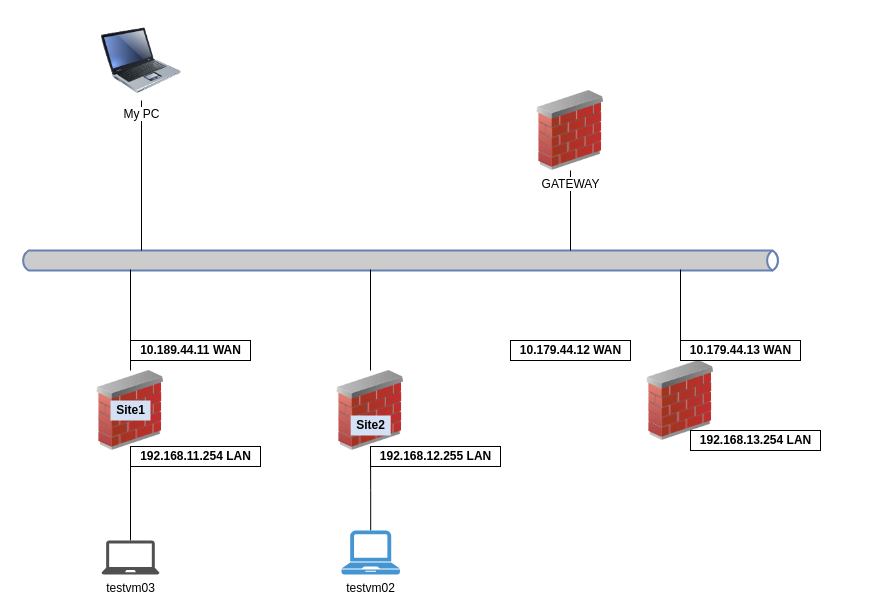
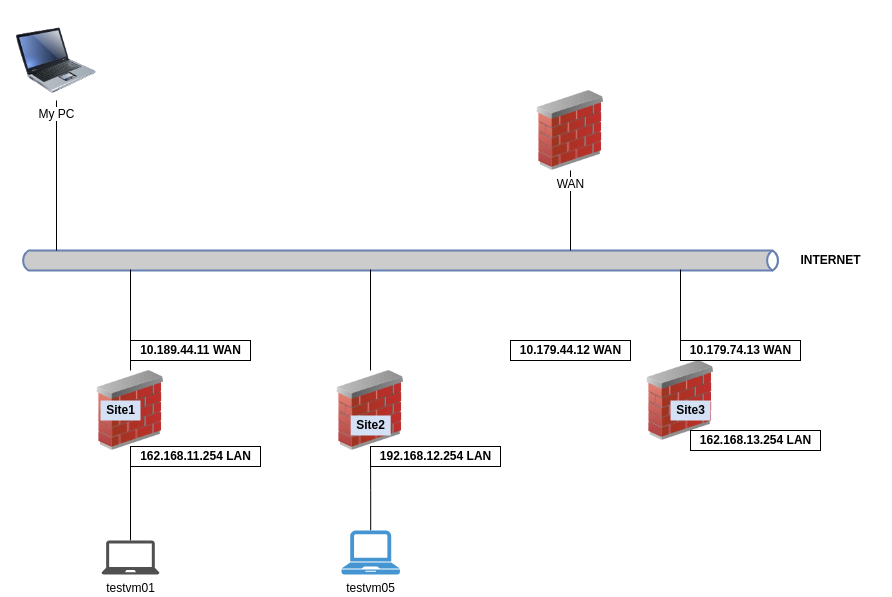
node "My PC": moved (142, 61) -> (57, 61)
node "GATEWAY": label "GATEWAY" -> "WAN"
node "INTERNET": added
node "10.179.44.13 WAN": label "10.179.44.13 WAN" -> "10.179.74.13 WAN"
node "Site1": moved (131, 411) -> (121, 411)
node "Site3": added
node "192.168.13.254 LAN": label "192.168.13.254 LAN" -> "162.168.13.254 LAN"
node "192.168.11.254 LAN": label "192.168.11.254 LAN" -> "162.168.11.254 LAN"
node "192.168.12.255 LAN": label "192.168.12.255 LAN" -> "192.168.12.254 LAN"
node "testvm03": label "testvm03" -> "testvm01"
node "testvm02": label "testvm02" -> "testvm05"
